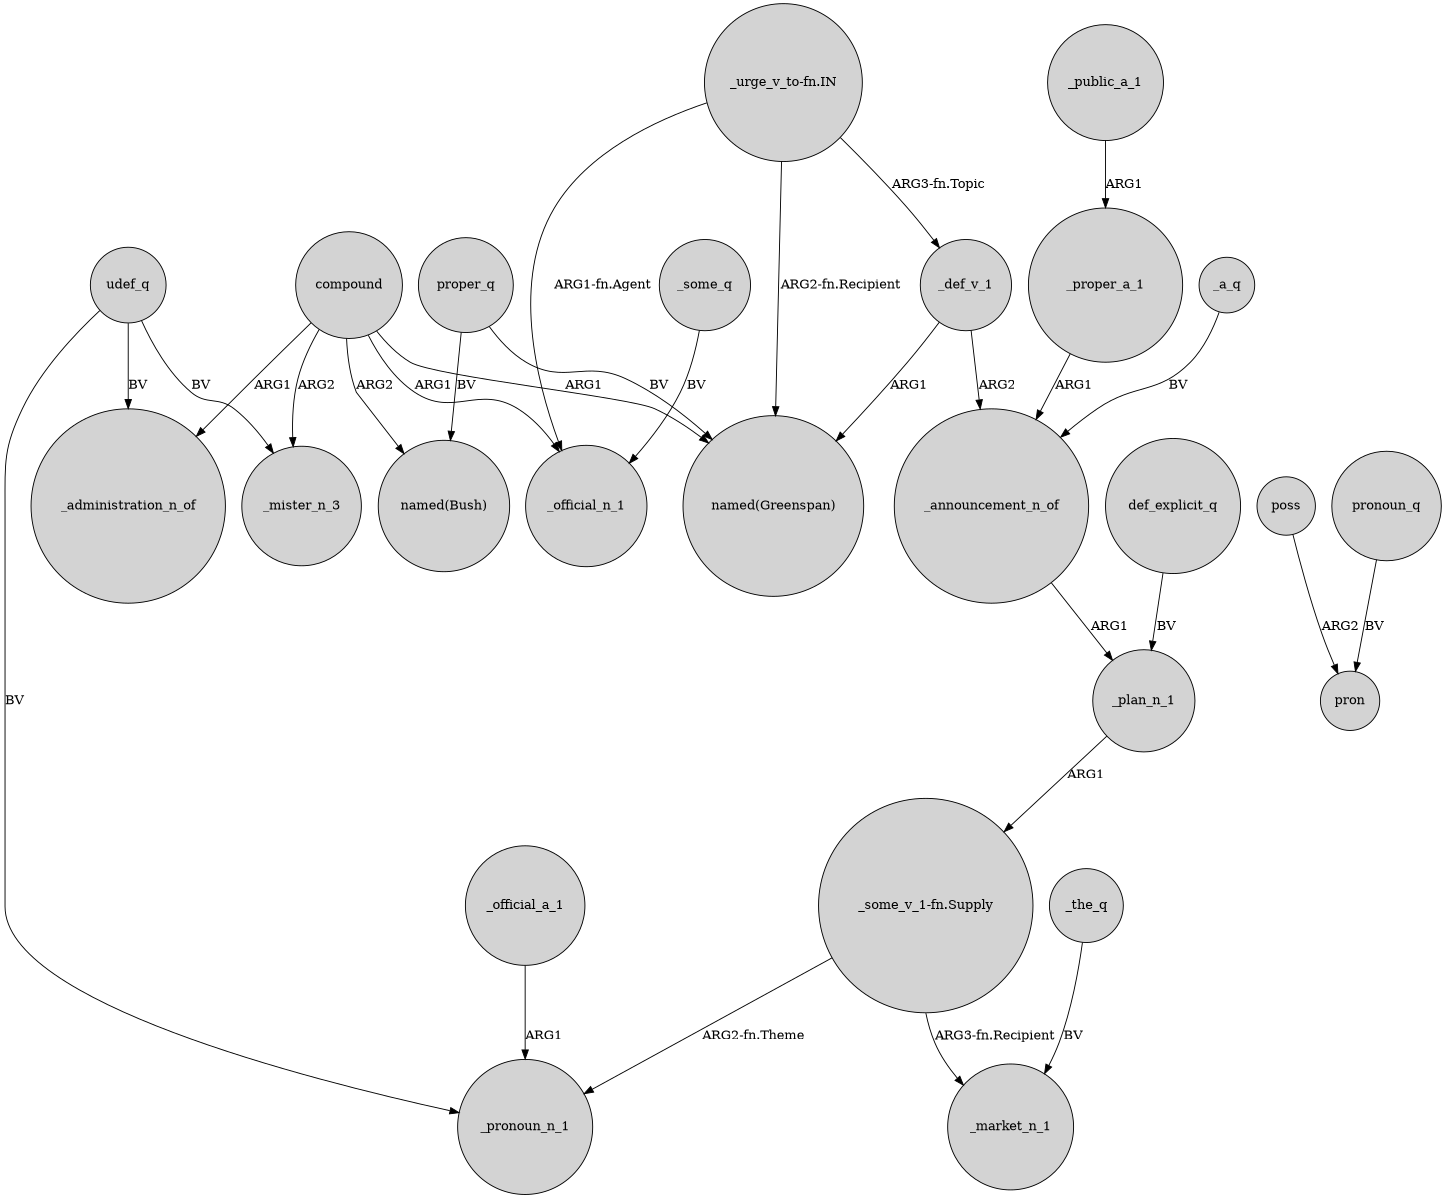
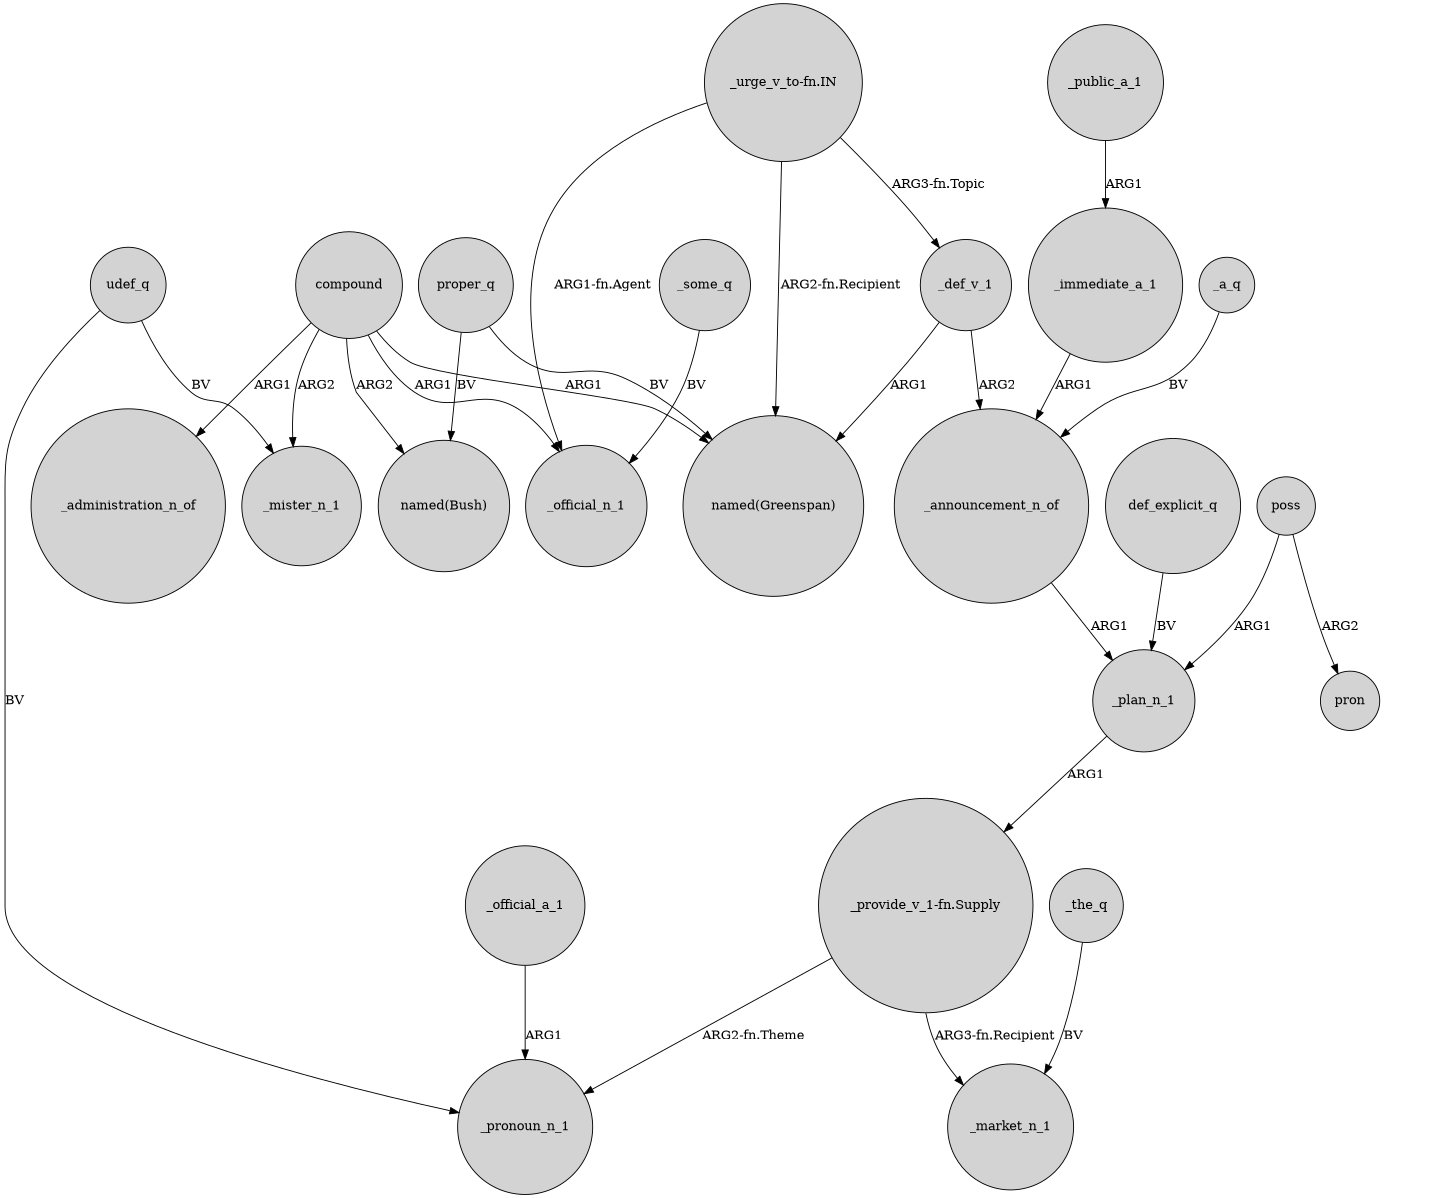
node "_proper_a_1": label "_proper_a_1" -> "_immediate_a_1"
edge "udef_q" -> "_administration_n_of": removed, label "BV"
node "_mister_n_3": label "_mister_n_3" -> "_mister_n_1"
node "pronoun_q": removed
edge "poss" -> "_plan_n_1": added, label "ARG1"
node "_some_v_1-fn.Supply": label "_some_v_1-fn.Supply" -> "_provide_v_1-fn.Supply"
